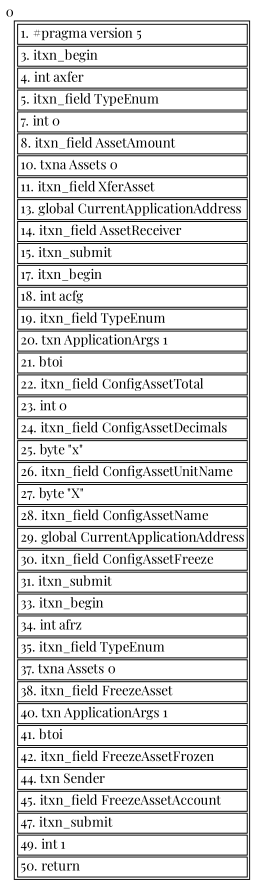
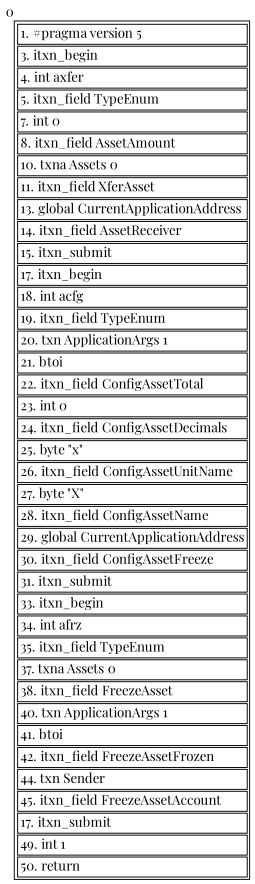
node "1. #pragma version 5": text "47. itxn_submit" -> "17. itxn_submit"
